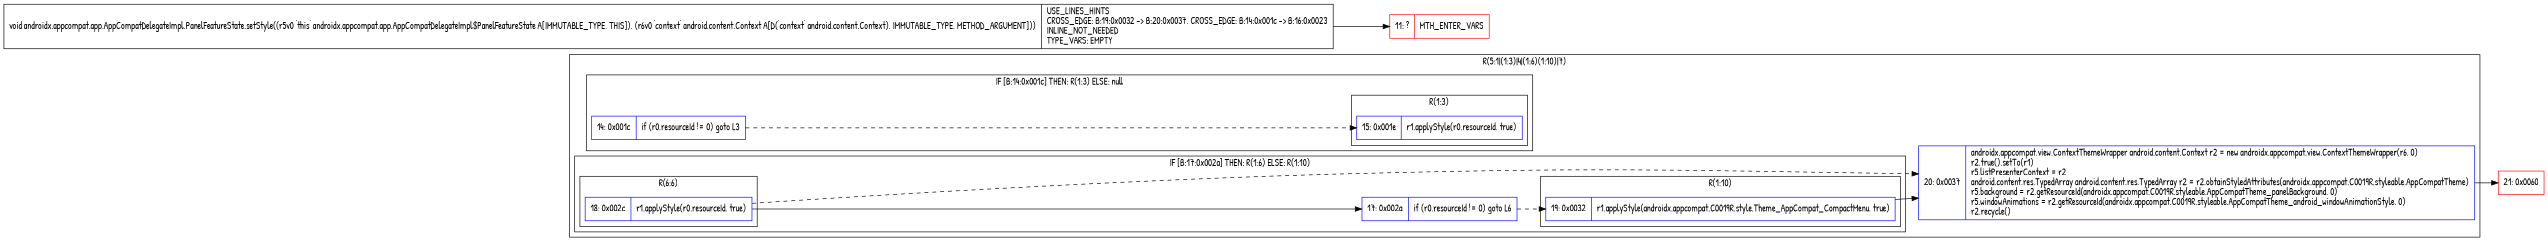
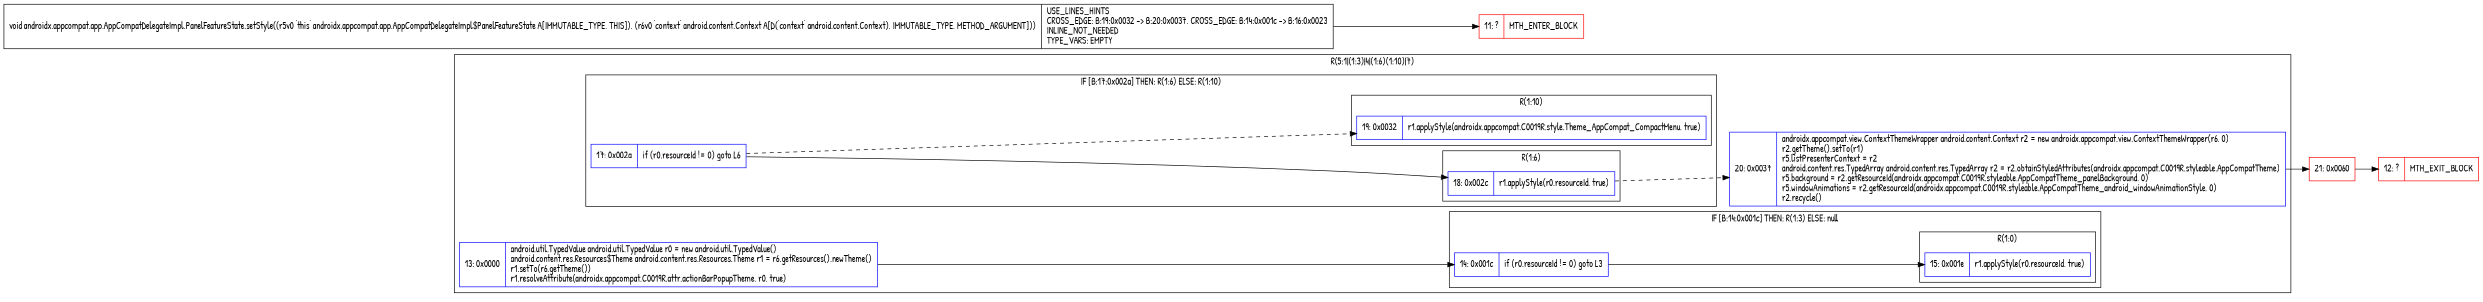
node "11: ?": text "MTH_ENTER_VARS" -> "MTH_ENTER_BLOCK"
cluster "R(1:3)": label "R(1:3)" -> "R(1:0)"
edge "14: 0x001c" -> "15: 0x001e": style dashed -> solid
node "20: 0x0037": text "r2.true().setTo(r1)" -> "r2.getTheme().setTo(r1)"
node "12: ?": added
cluster "R(6:6)": label "R(6:6)" -> "R(1:6)"
edge "19: 0x0032" -> "20: 0x0037": removed
edge "18: 0x002c" -> "17: 0x002a": reversed
node "13: 0x0000": added
